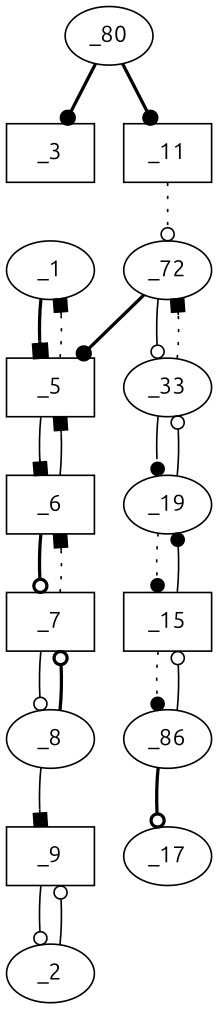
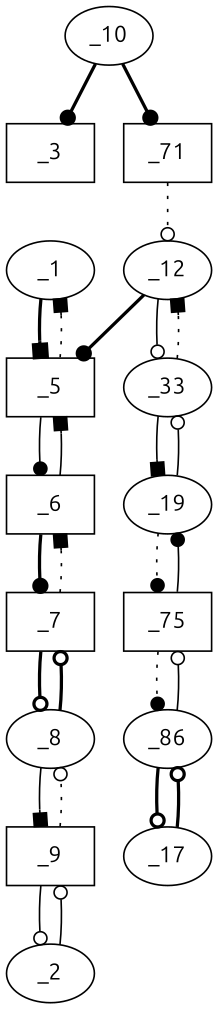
node "_80": label "_80" -> "_10"
node "_11": label "_11" -> "_71"
node "_72": label "_72" -> "_12"
edge "_33" -> "_19": arrowhead dot -> box
edge "_5" -> "_6": arrowhead box -> dot
edge "_6" -> "_7": arrowhead odot -> dot
node "_15": label "_15" -> "_75"
edge "_7" -> "_8": style solid -> bold
edge "_9" -> "_8": added
edge "_17" -> "_86": added
